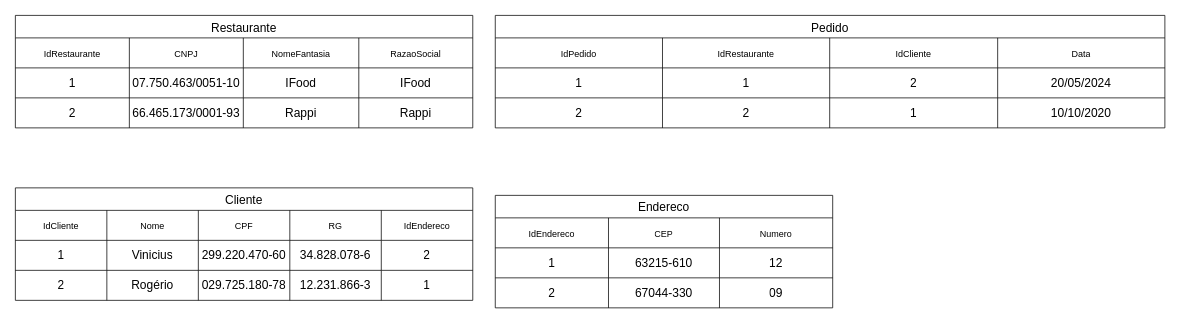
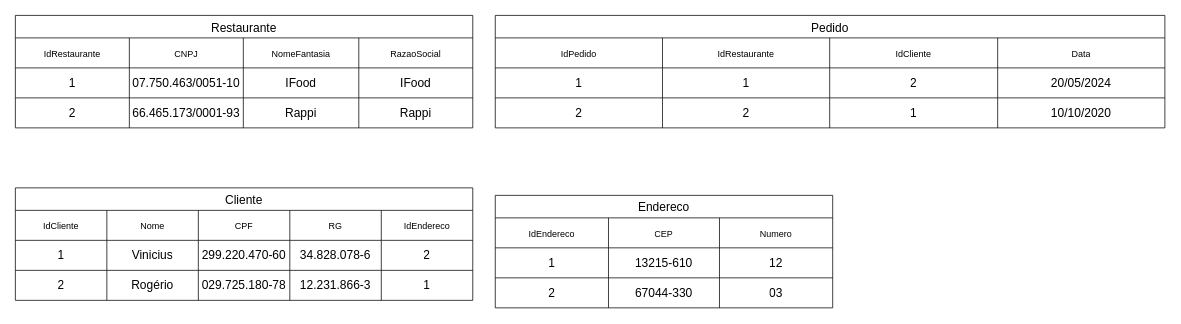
node "63215-610": label "63215-610" -> "13215-610"
node "09": label "09" -> "03"
